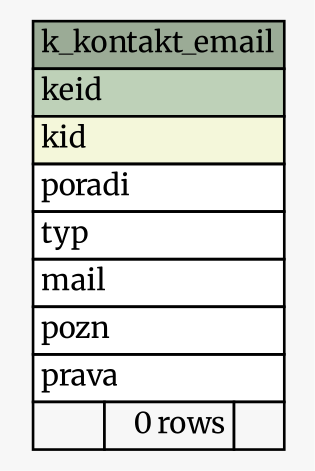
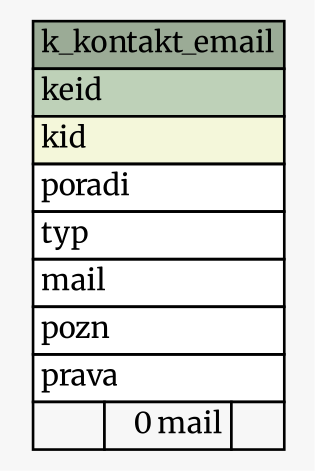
node "k_kontakt_email": text "0 rows" -> "0 mail"
